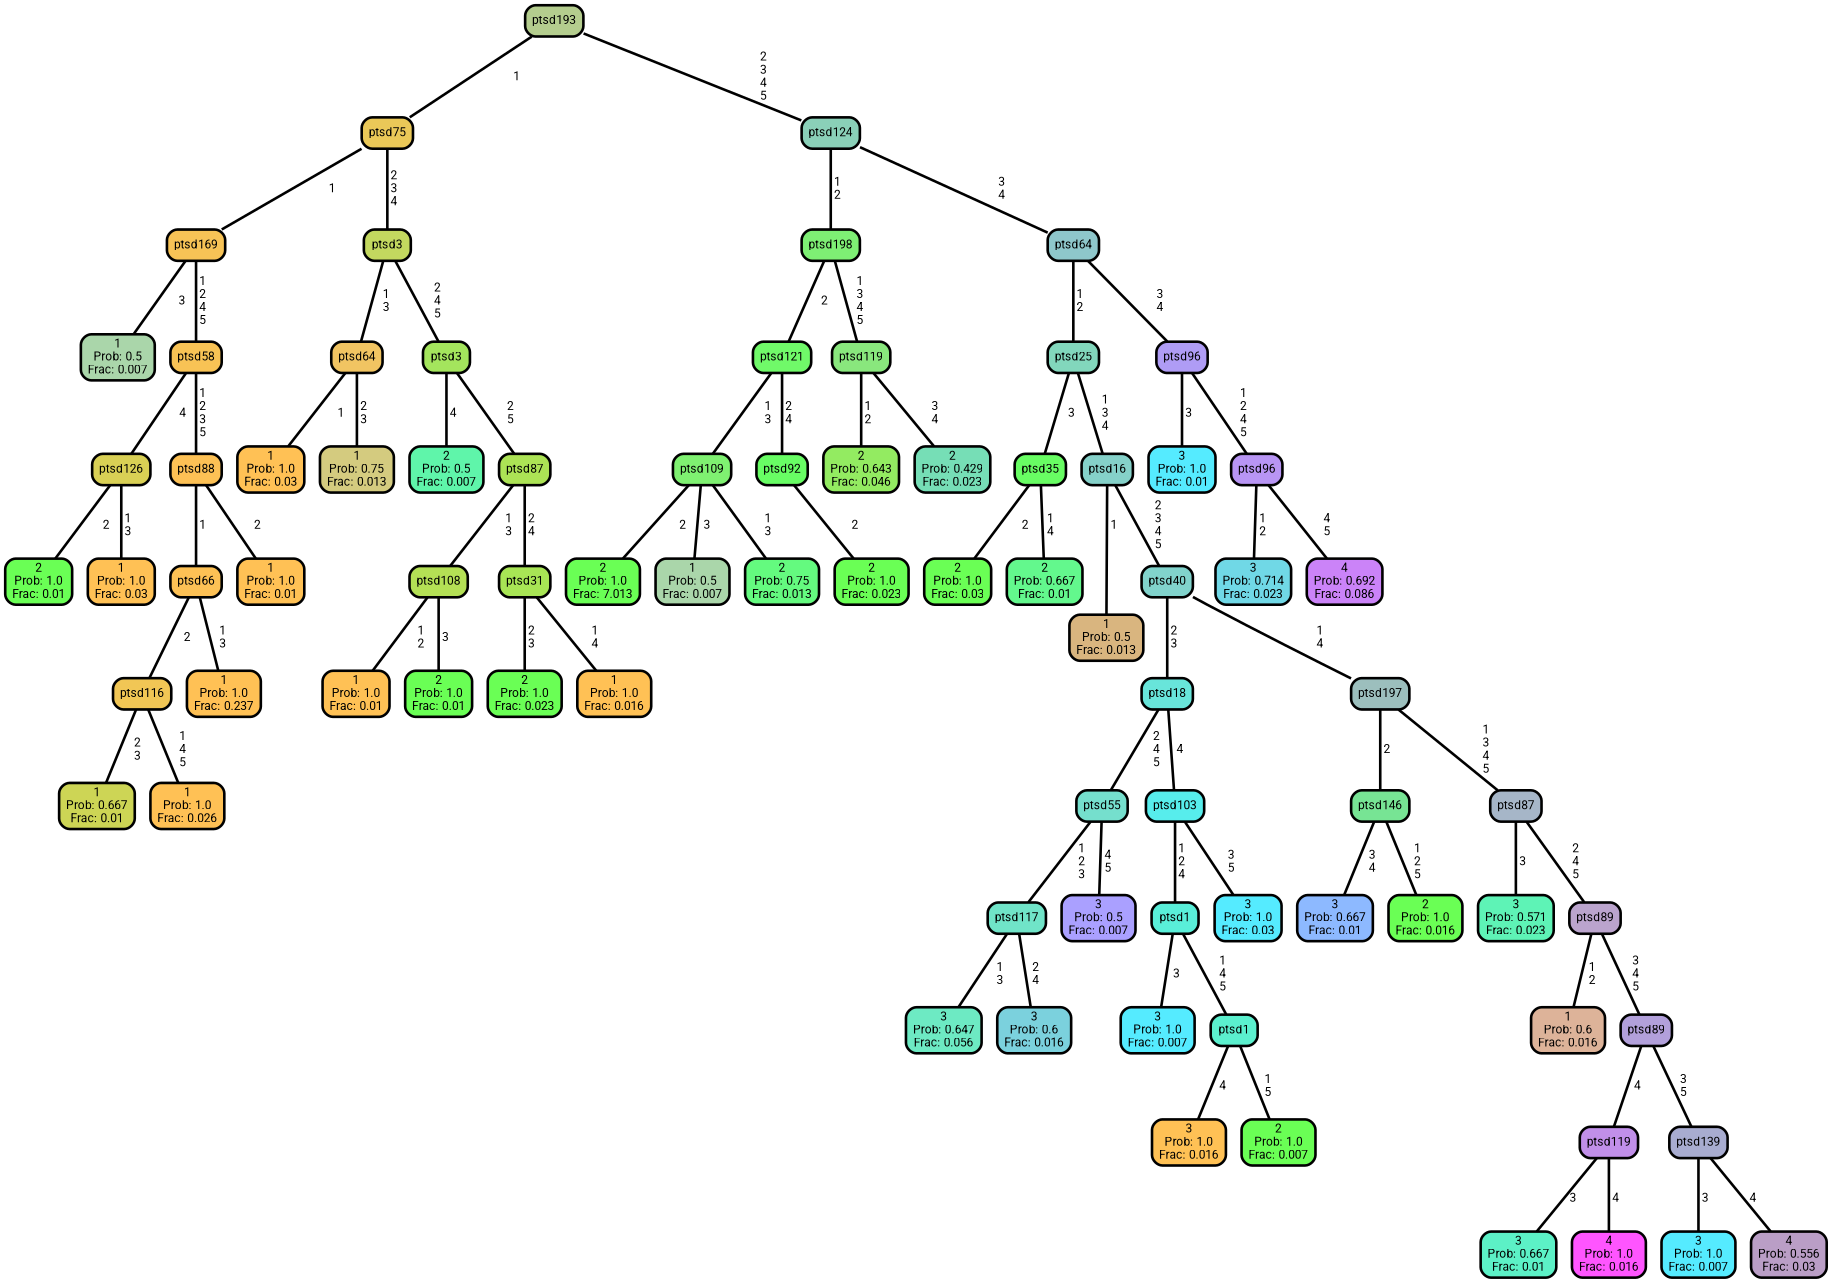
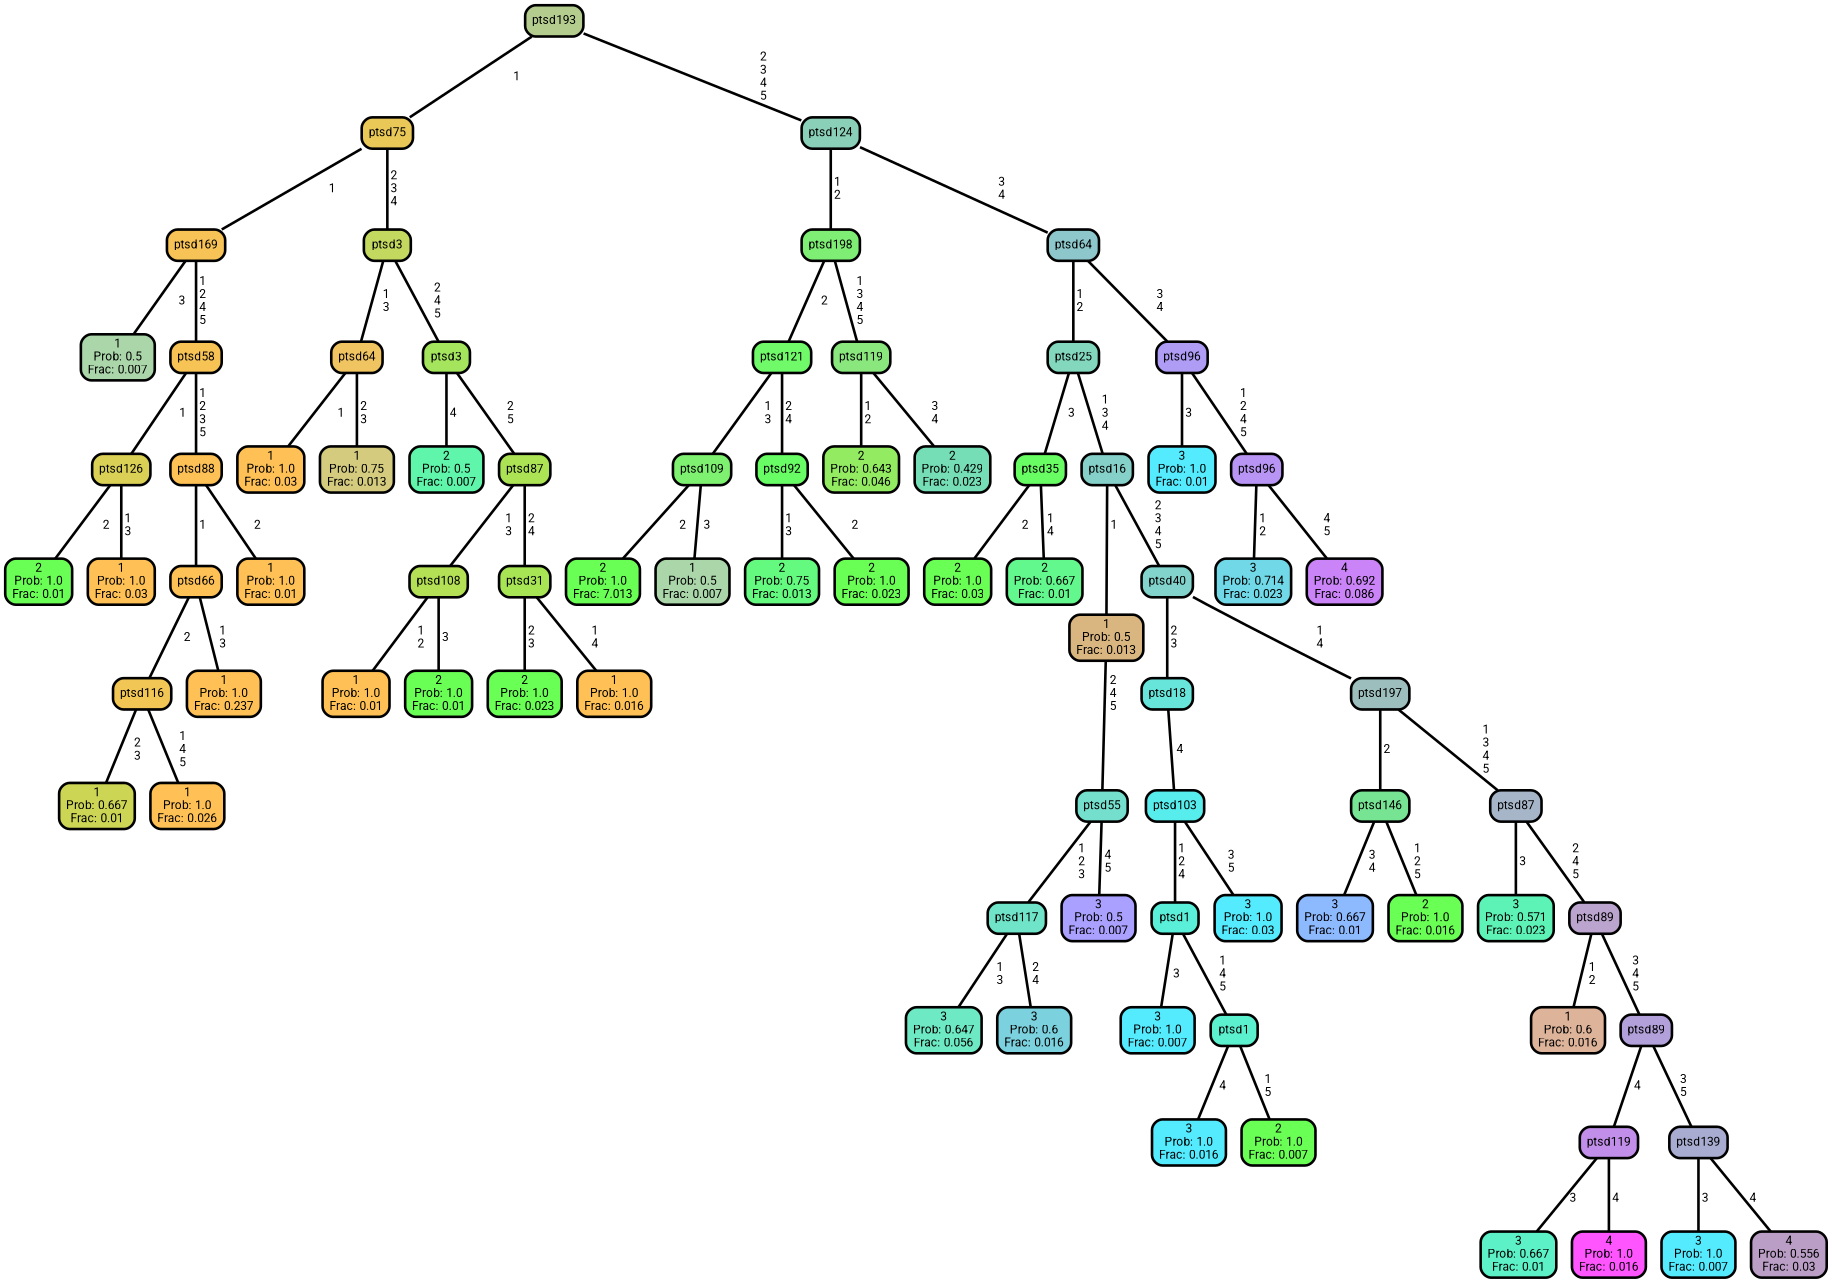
edge "ptsd58" -- "ptsd126": label " 4" -> " 1"
edge "ptsd109" -- "2 Prob: 0.75 Frac: 0.013": now "ptsd92" -- "2 Prob: 0.75 Frac: 0.013"
edge "ptsd18" -- "ptsd55": now "1 Prob: 0.5 Frac: 0.013" -- "ptsd55"
node "3 Prob: 1.0 Frac: 0.016": fillcolor #ffc155 -> #55ebff
